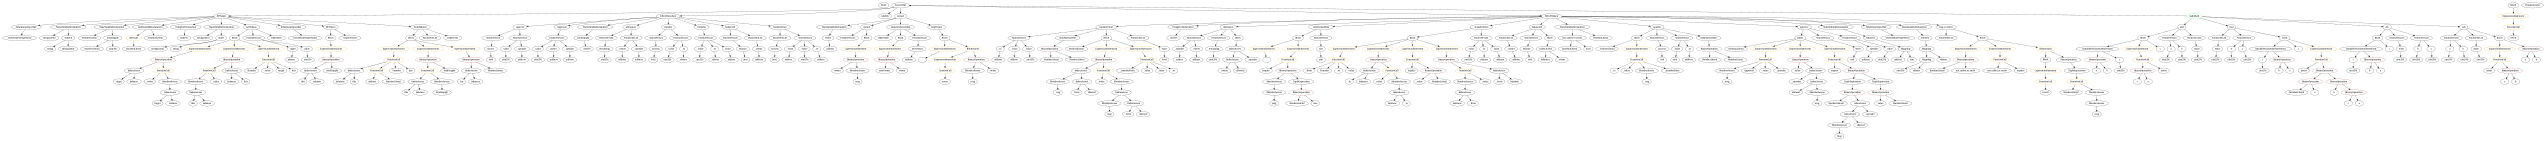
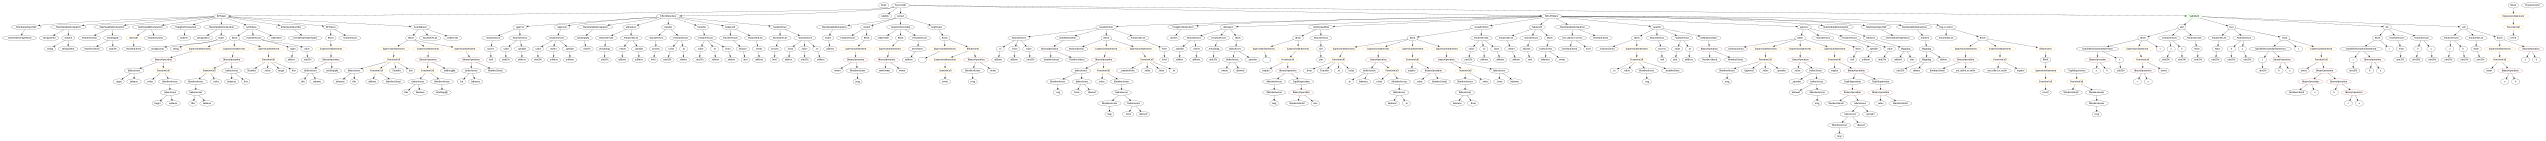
edge "SafeMath" -> "SourceUnit": reversed
node "UnaryOperation": removed
